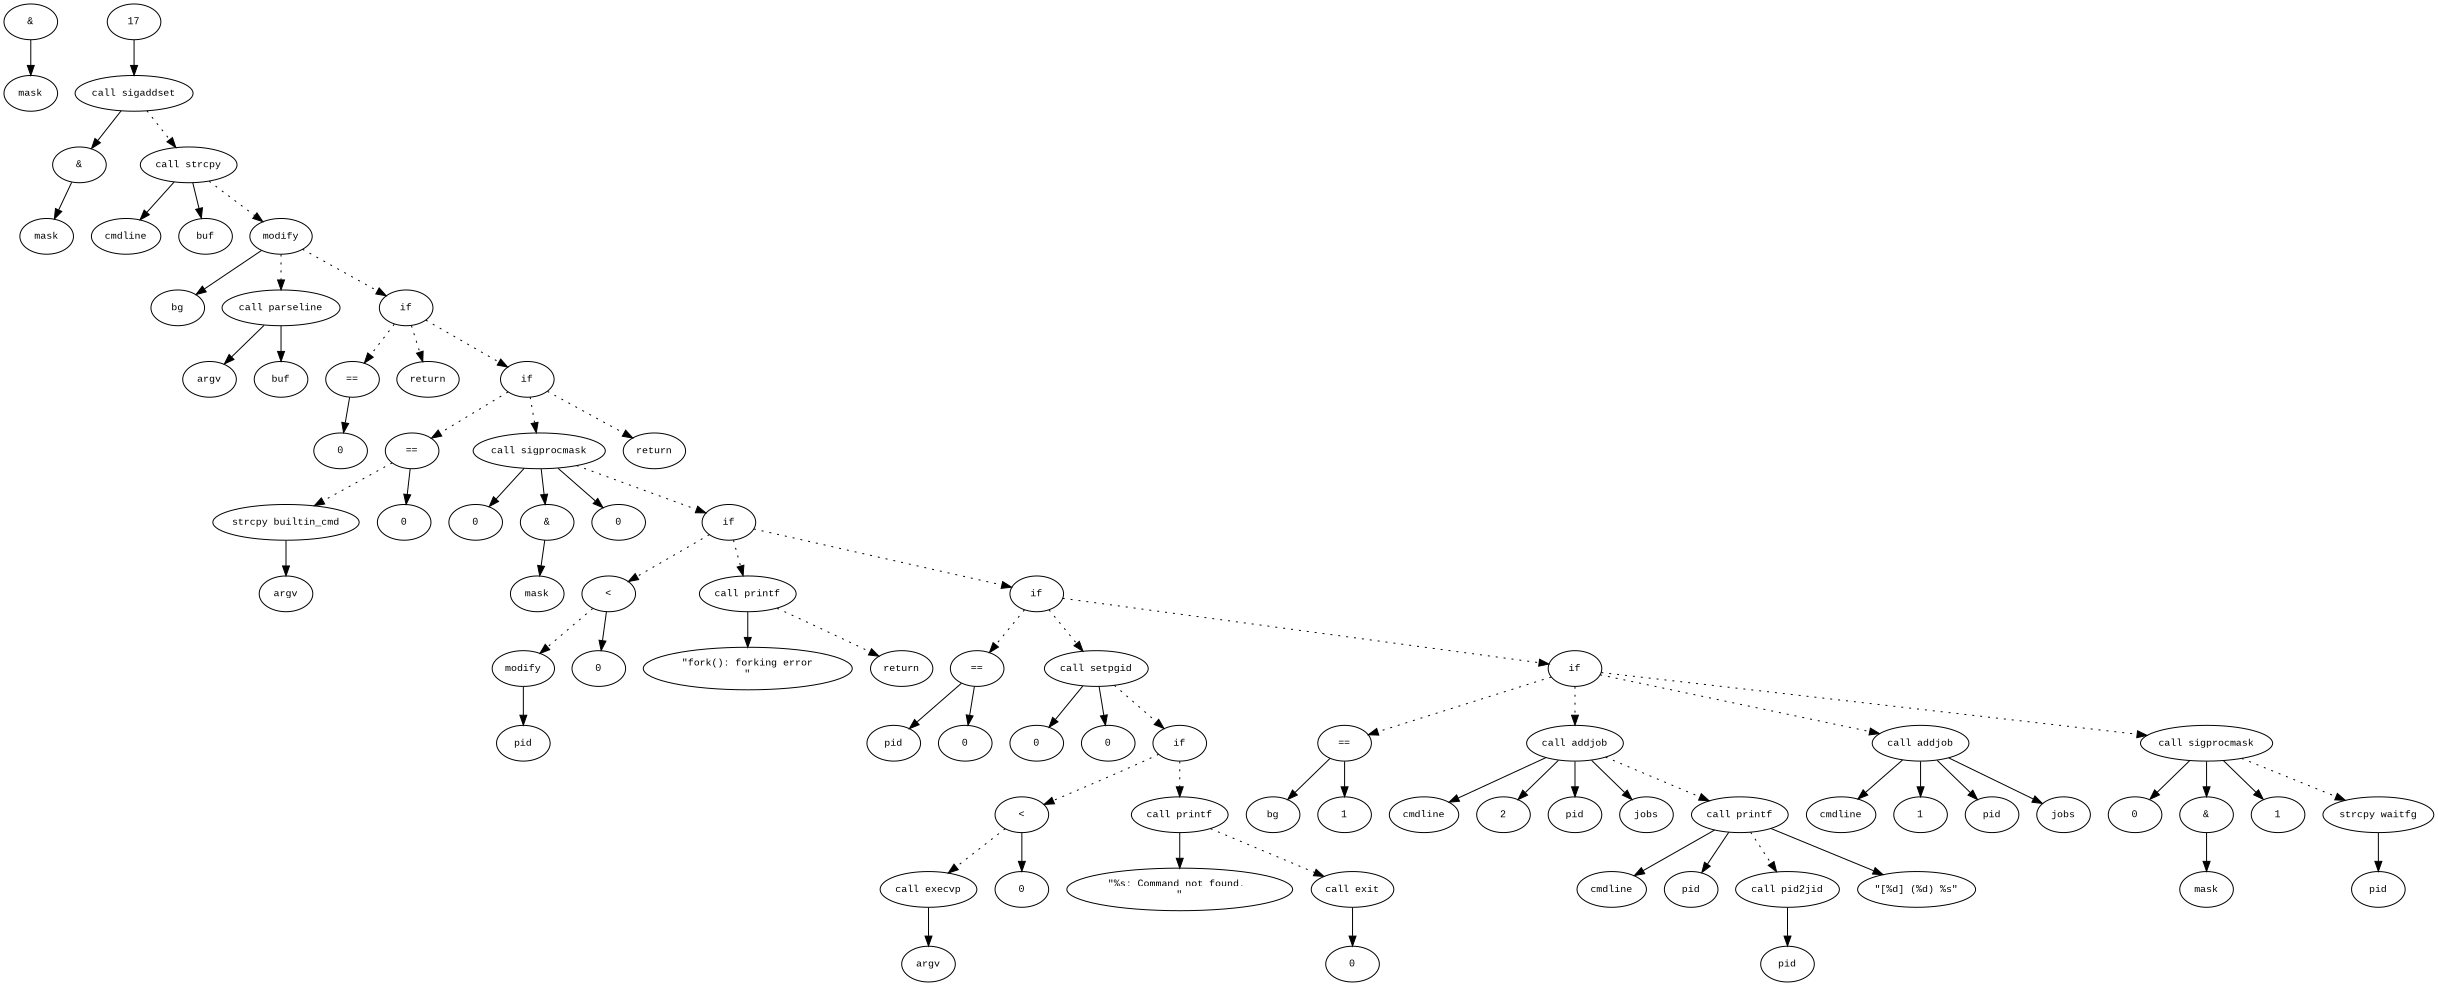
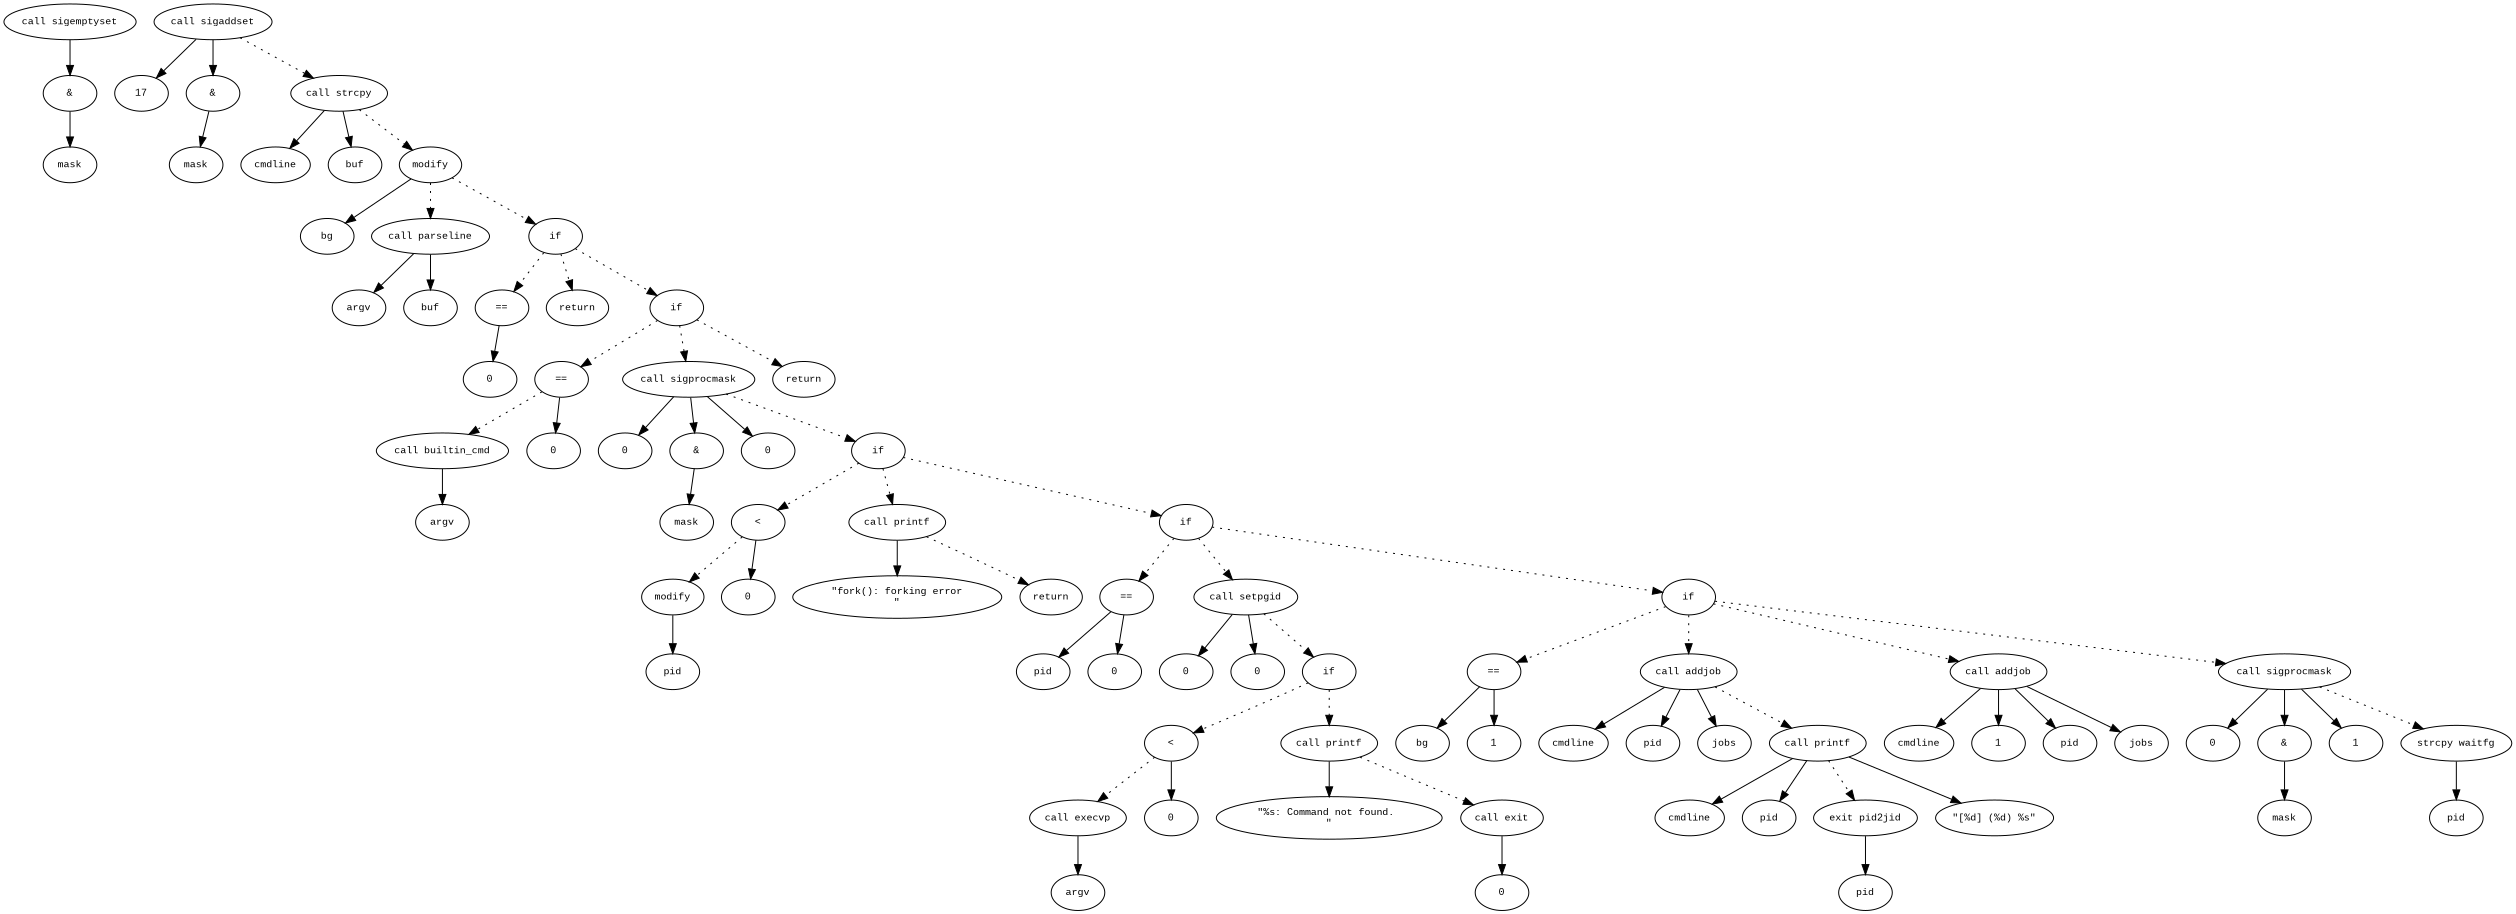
node "call sigemptyset": added
edge "17" -> "call sigaddset": reversed
node "strcpy builtin_cmd": label "strcpy builtin_cmd" -> "call builtin_cmd"
node "2": removed
node "call pid2jid": label "call pid2jid" -> "exit pid2jid"
